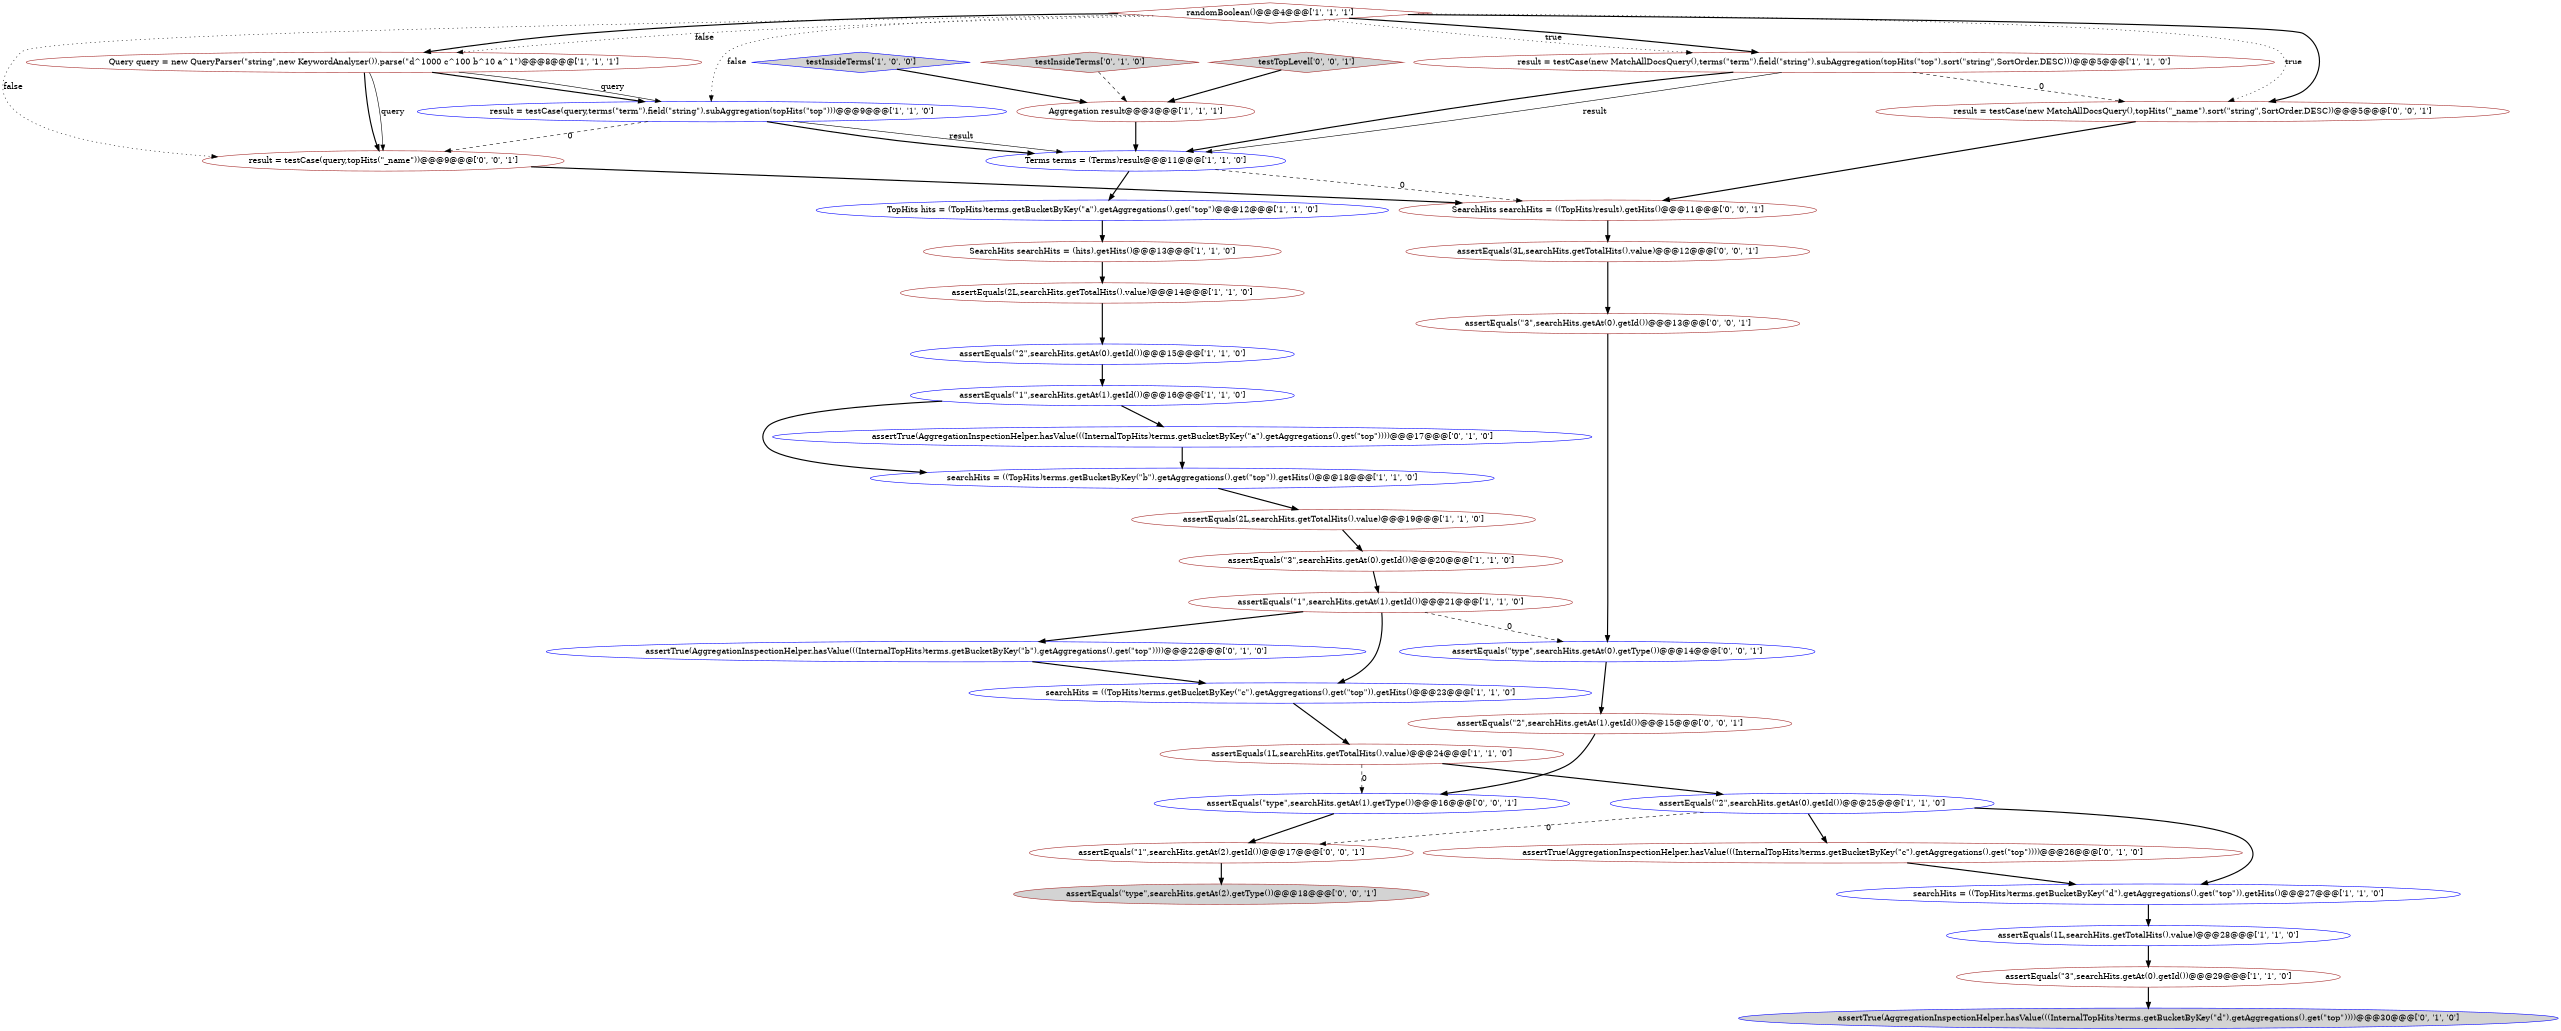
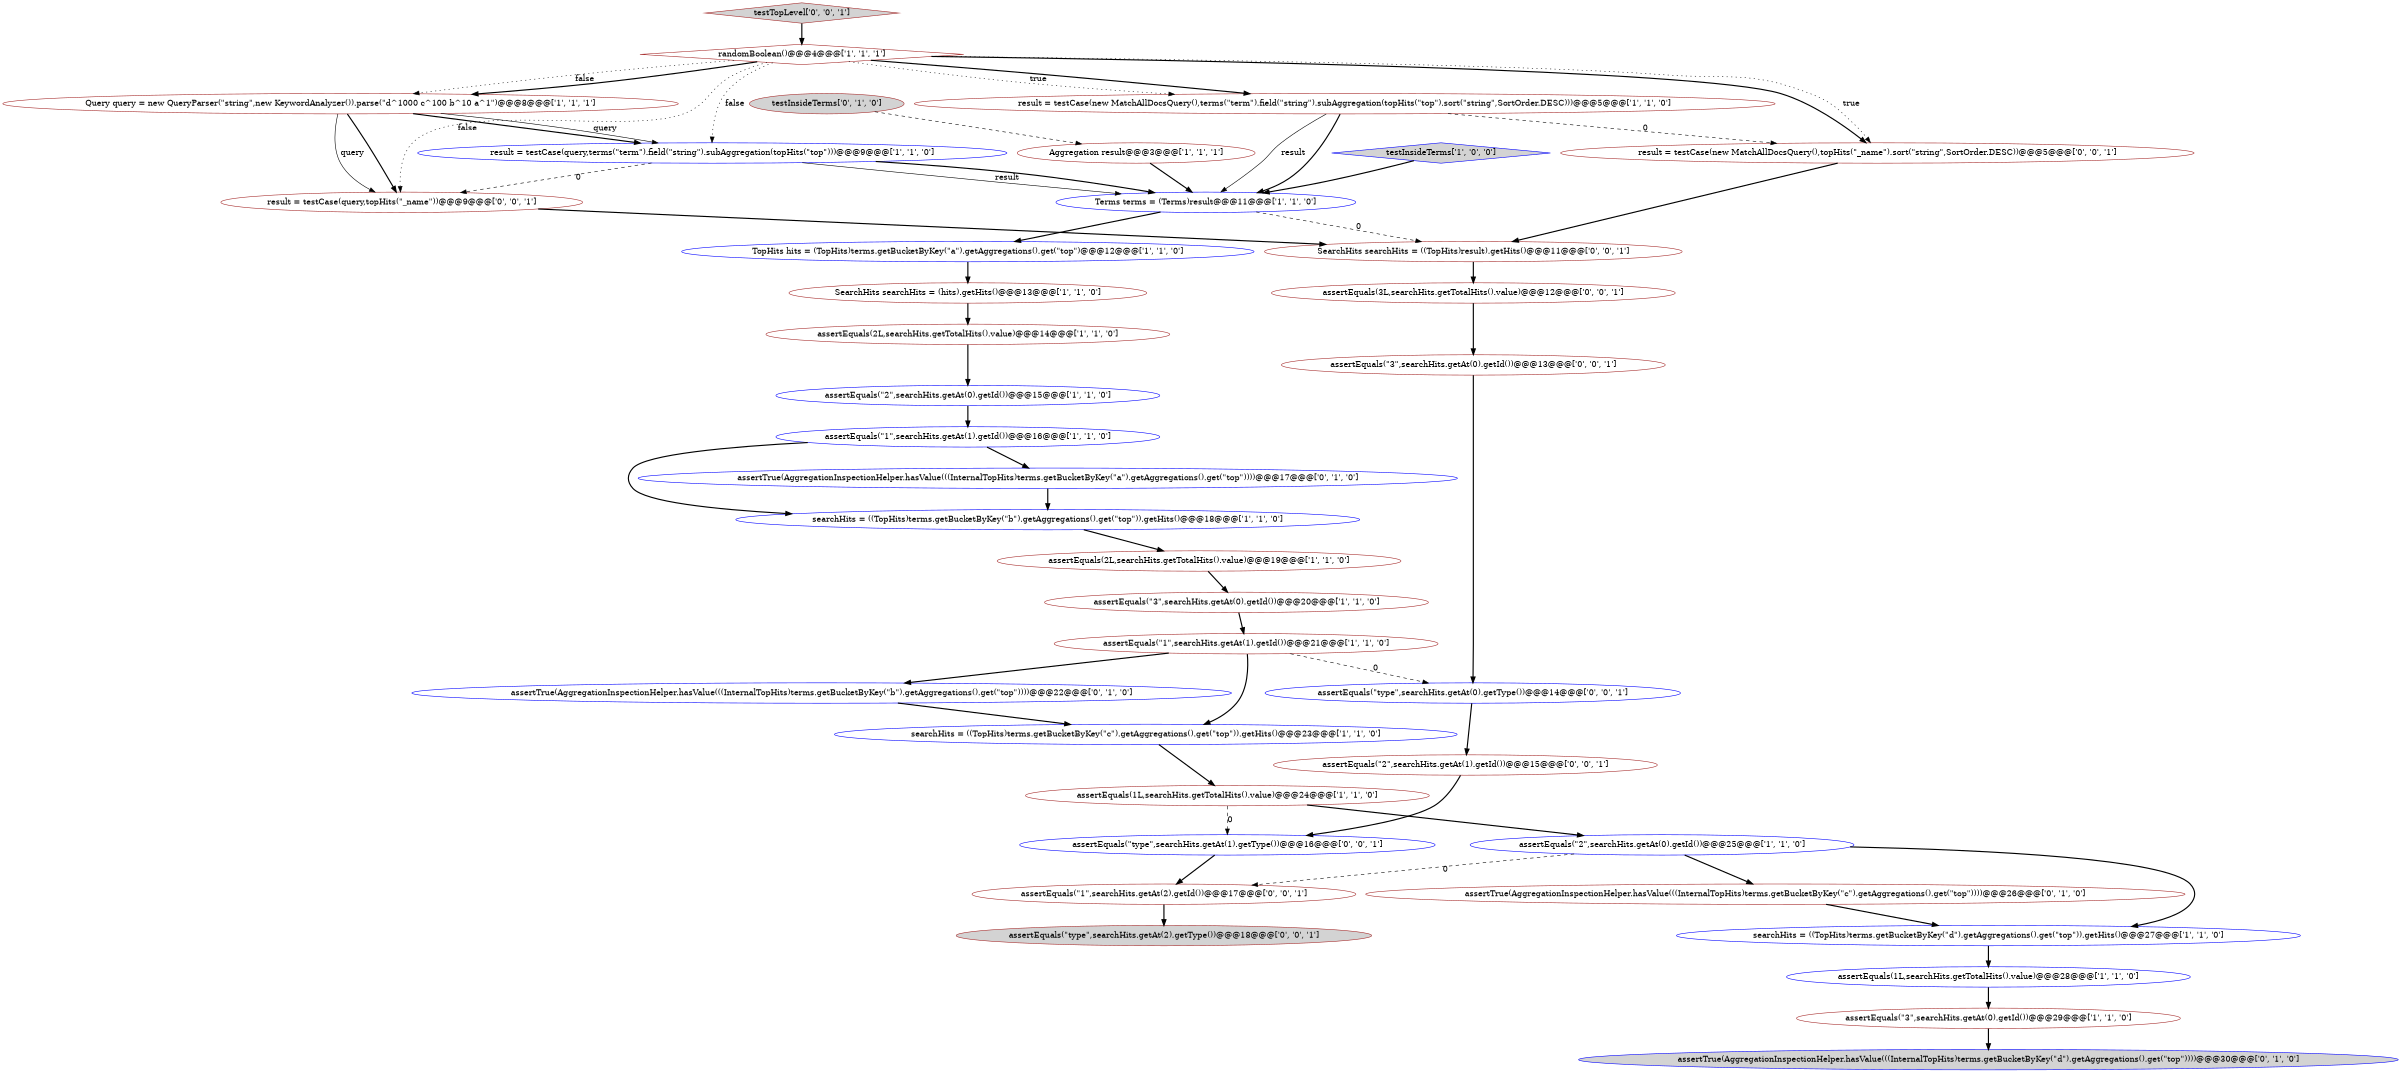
node "testInsideTerms['0', '1', '0']": shape diamond -> ellipse
edge "testInsideTerms['1', '0', '0']" -> "Aggregation result@@@3@@@['1', '1', '1']": now "testInsideTerms['1', '0', '0']" -> "Terms terms = (Terms)result@@@11@@@['1', '1', '0']"
edge "testTopLevel['0', '0', '1']" -> "Aggregation result@@@3@@@['1', '1', '1']": now "testTopLevel['0', '0', '1']" -> "randomBoolean()@@@4@@@['1', '1', '1']"
